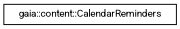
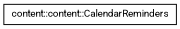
node "gaia::content::CalendarReminders": label "gaia::content::CalendarReminders" -> "content::content::CalendarReminders"
